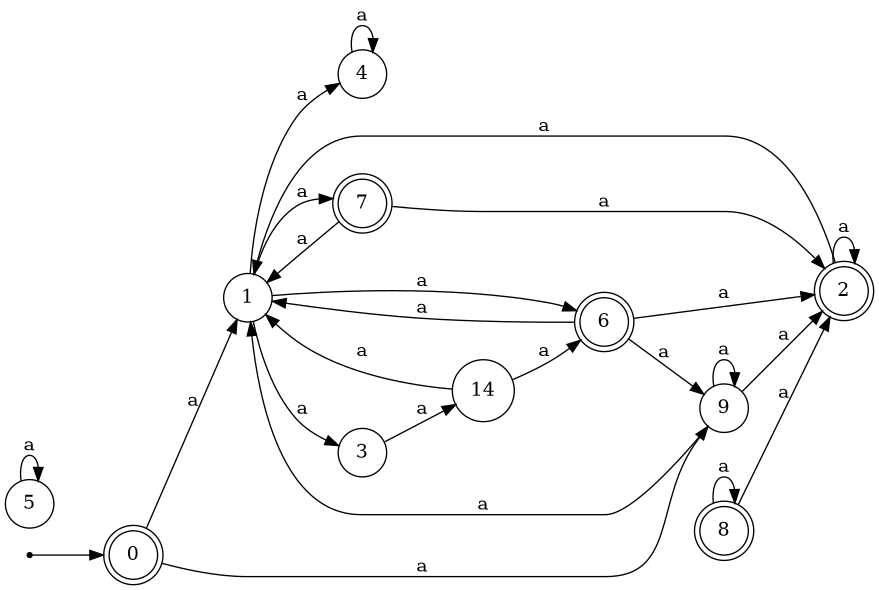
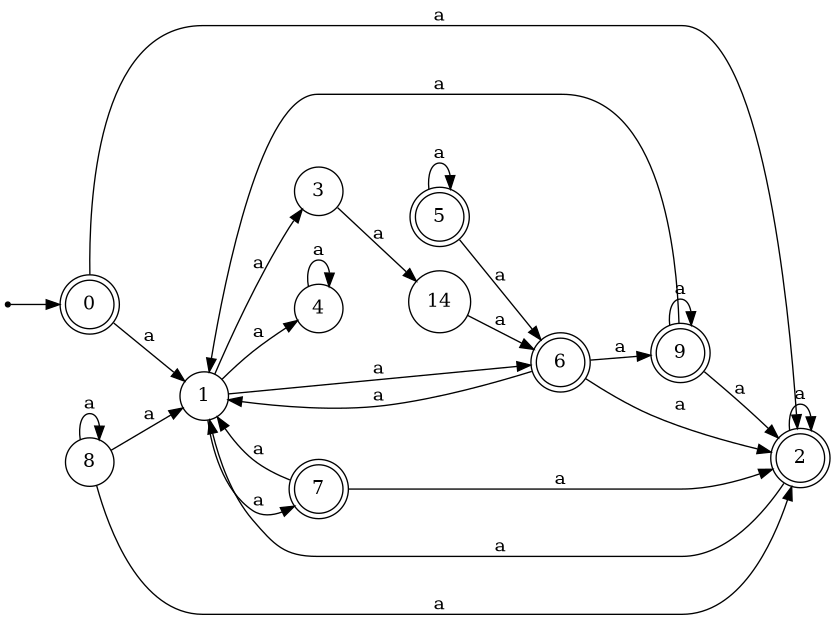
edge "5" -> "6": added, label "a"
edge "14" -> "1": now "8" -> "1"
node "9": shape circle -> doublecircle
node "5": shape circle -> doublecircle
node "8": shape doublecircle -> circle
edge "0" -> "9": now "0" -> "2"
